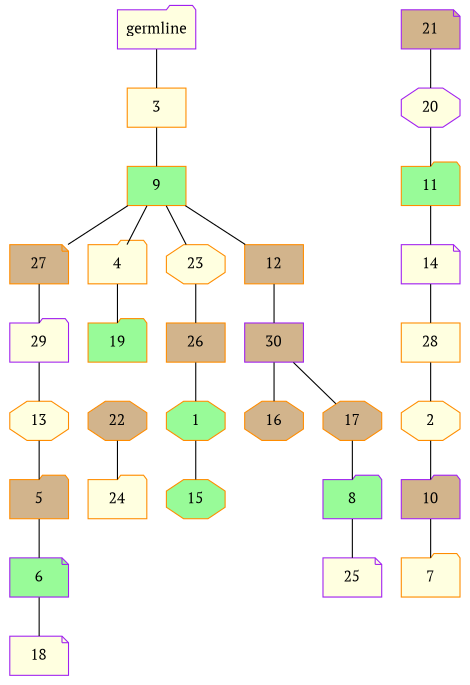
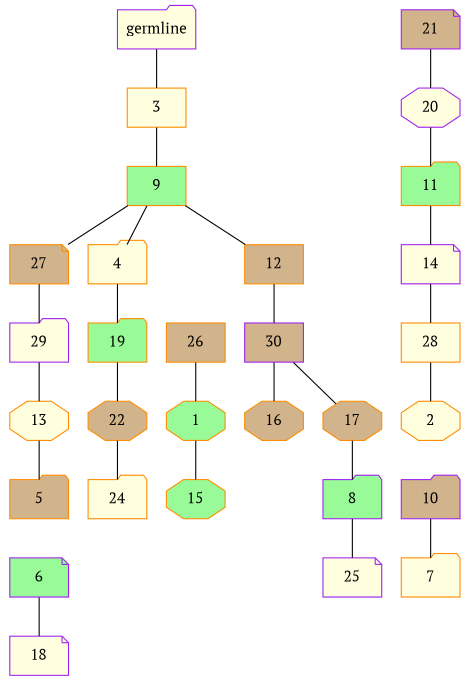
node "23": removed
edge "19" -- "22": added
edge "2" -- "10": removed
edge "5" -- "6": removed
